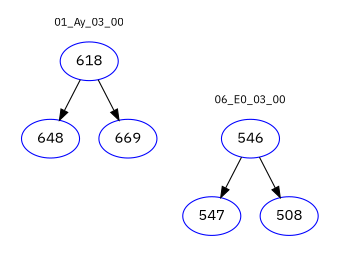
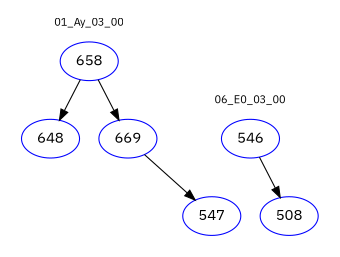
node "618": label "618" -> "658"
edge "546" -> "547": now "669" -> "547"
